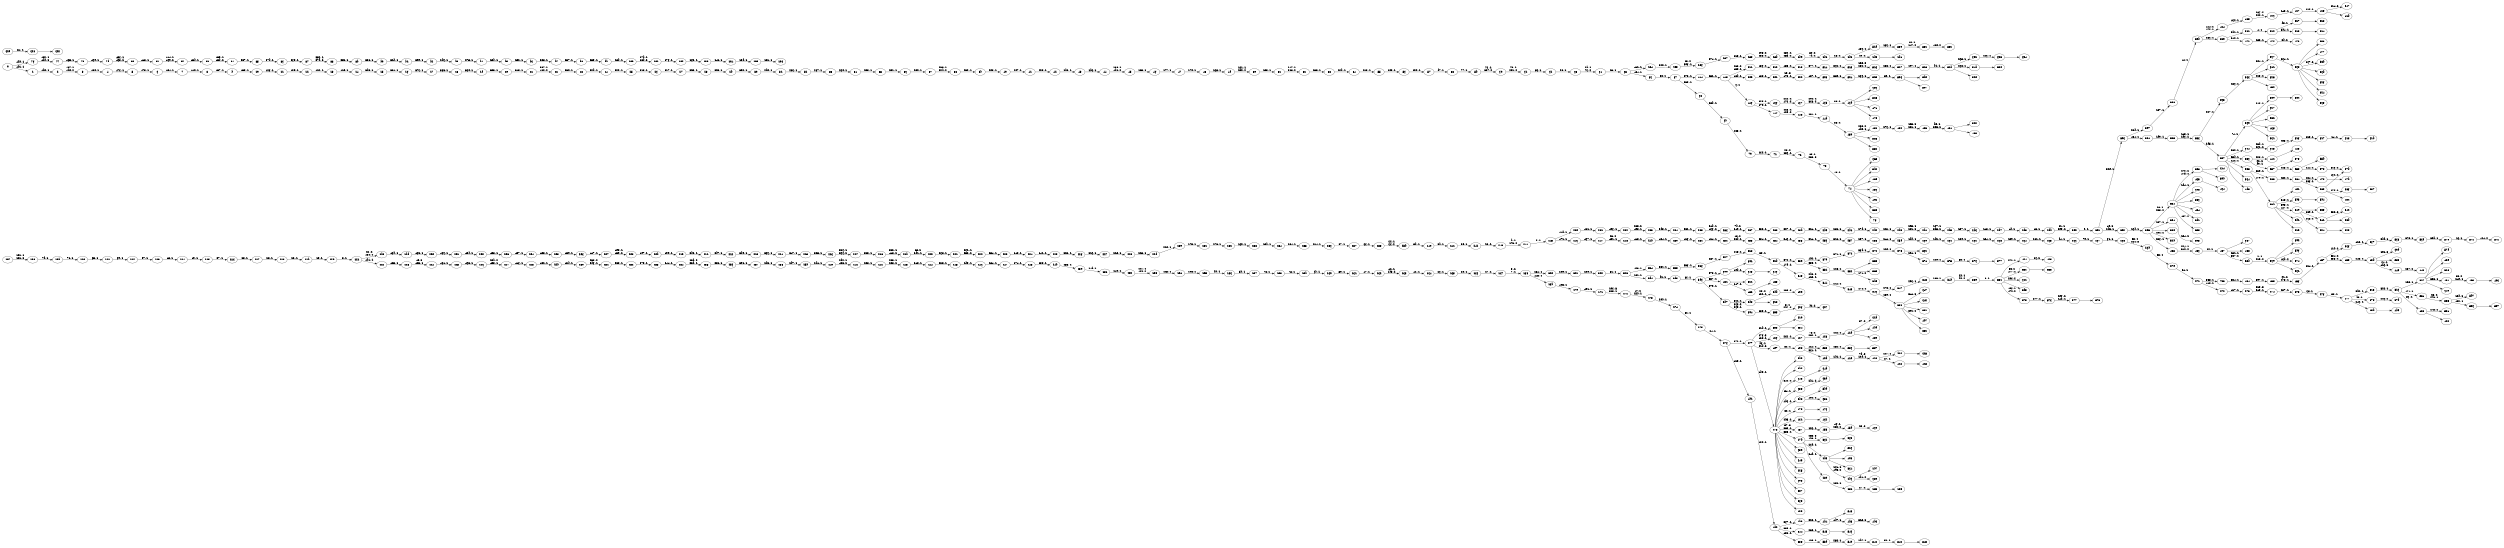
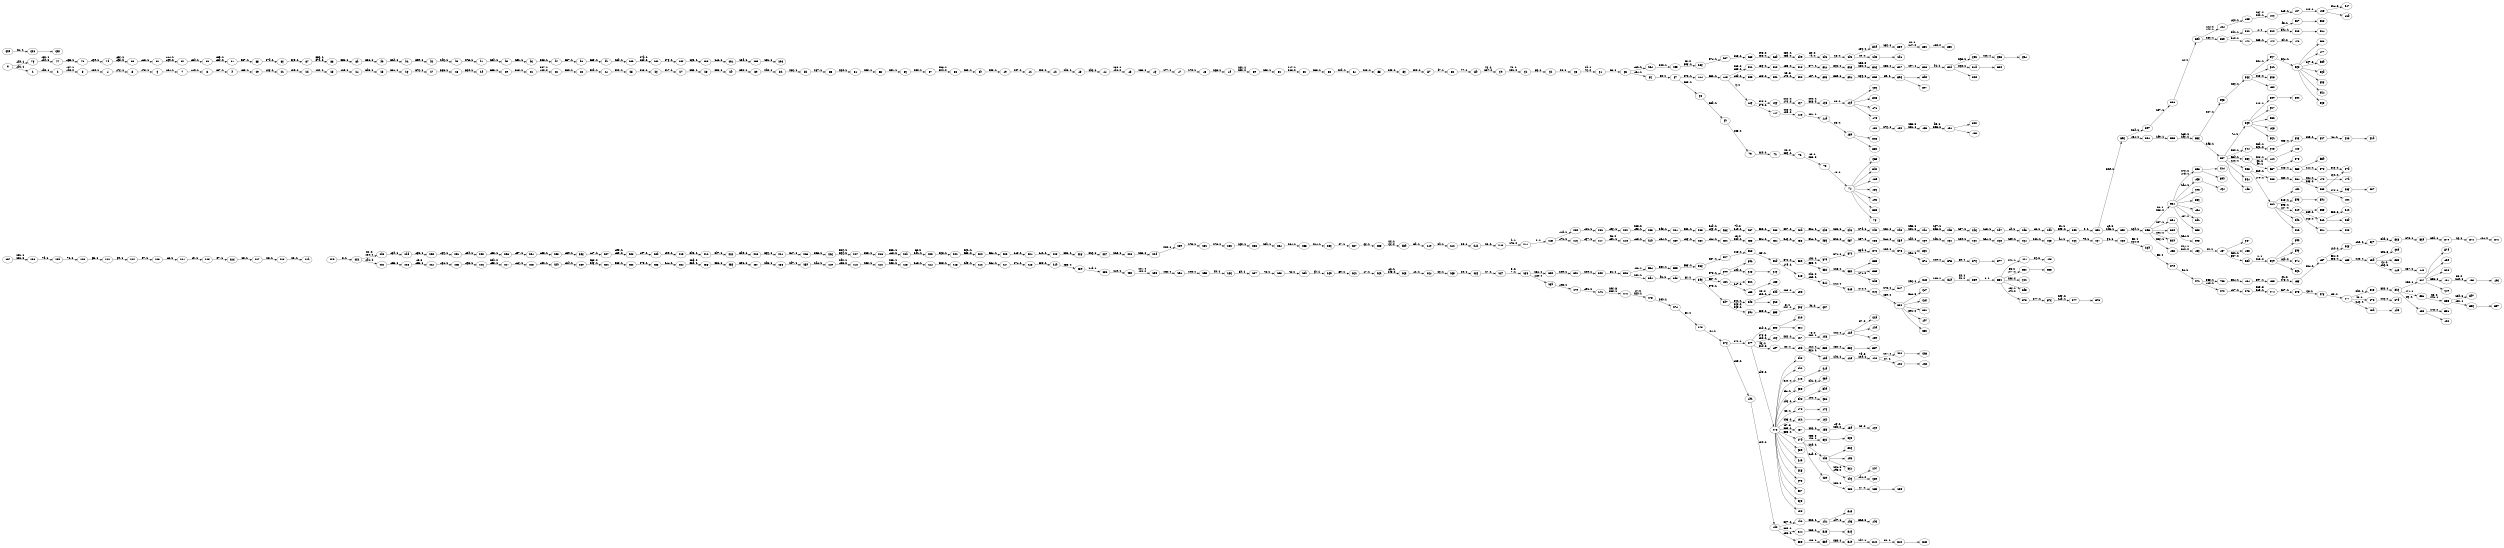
edge "450" -> "451": removed, label "255,2 495,1"
edge "119" -> "120": removed, label "15,1"
